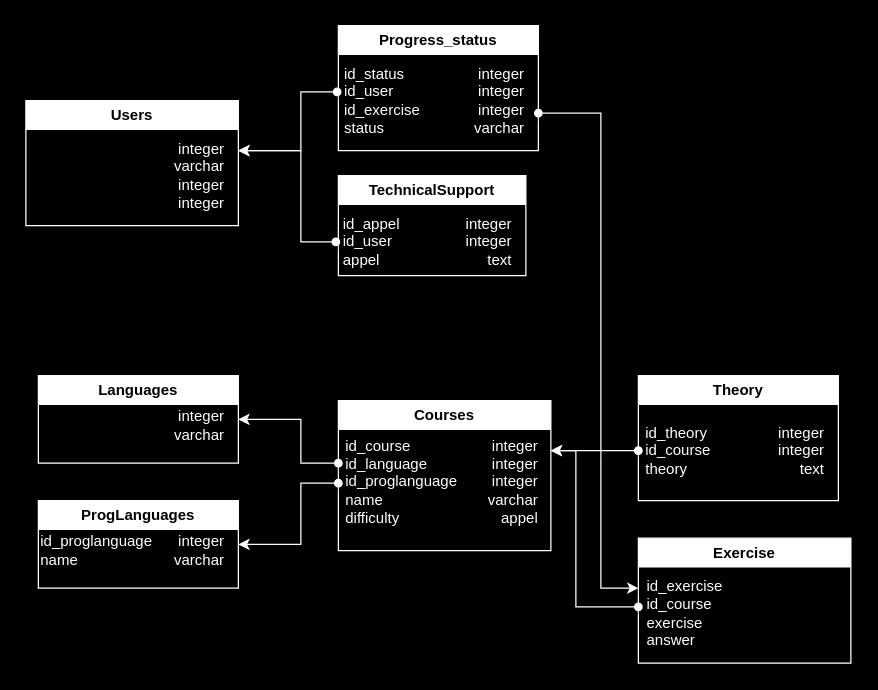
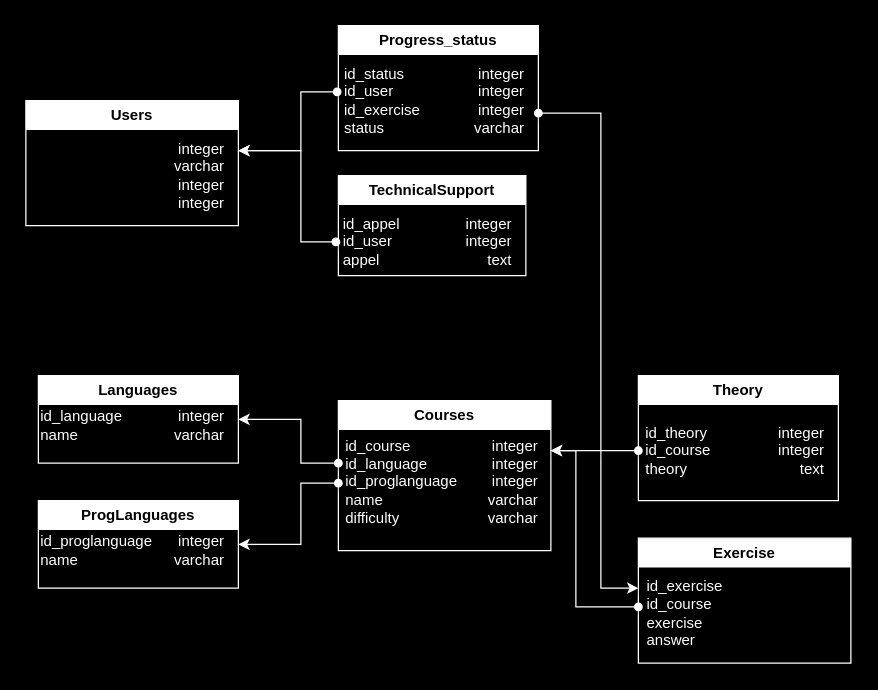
node "id_language name": added
node "integer integer integer varchar appel": label "integer integer integer varchar appel" -> "integer integer integer varchar varchar"
